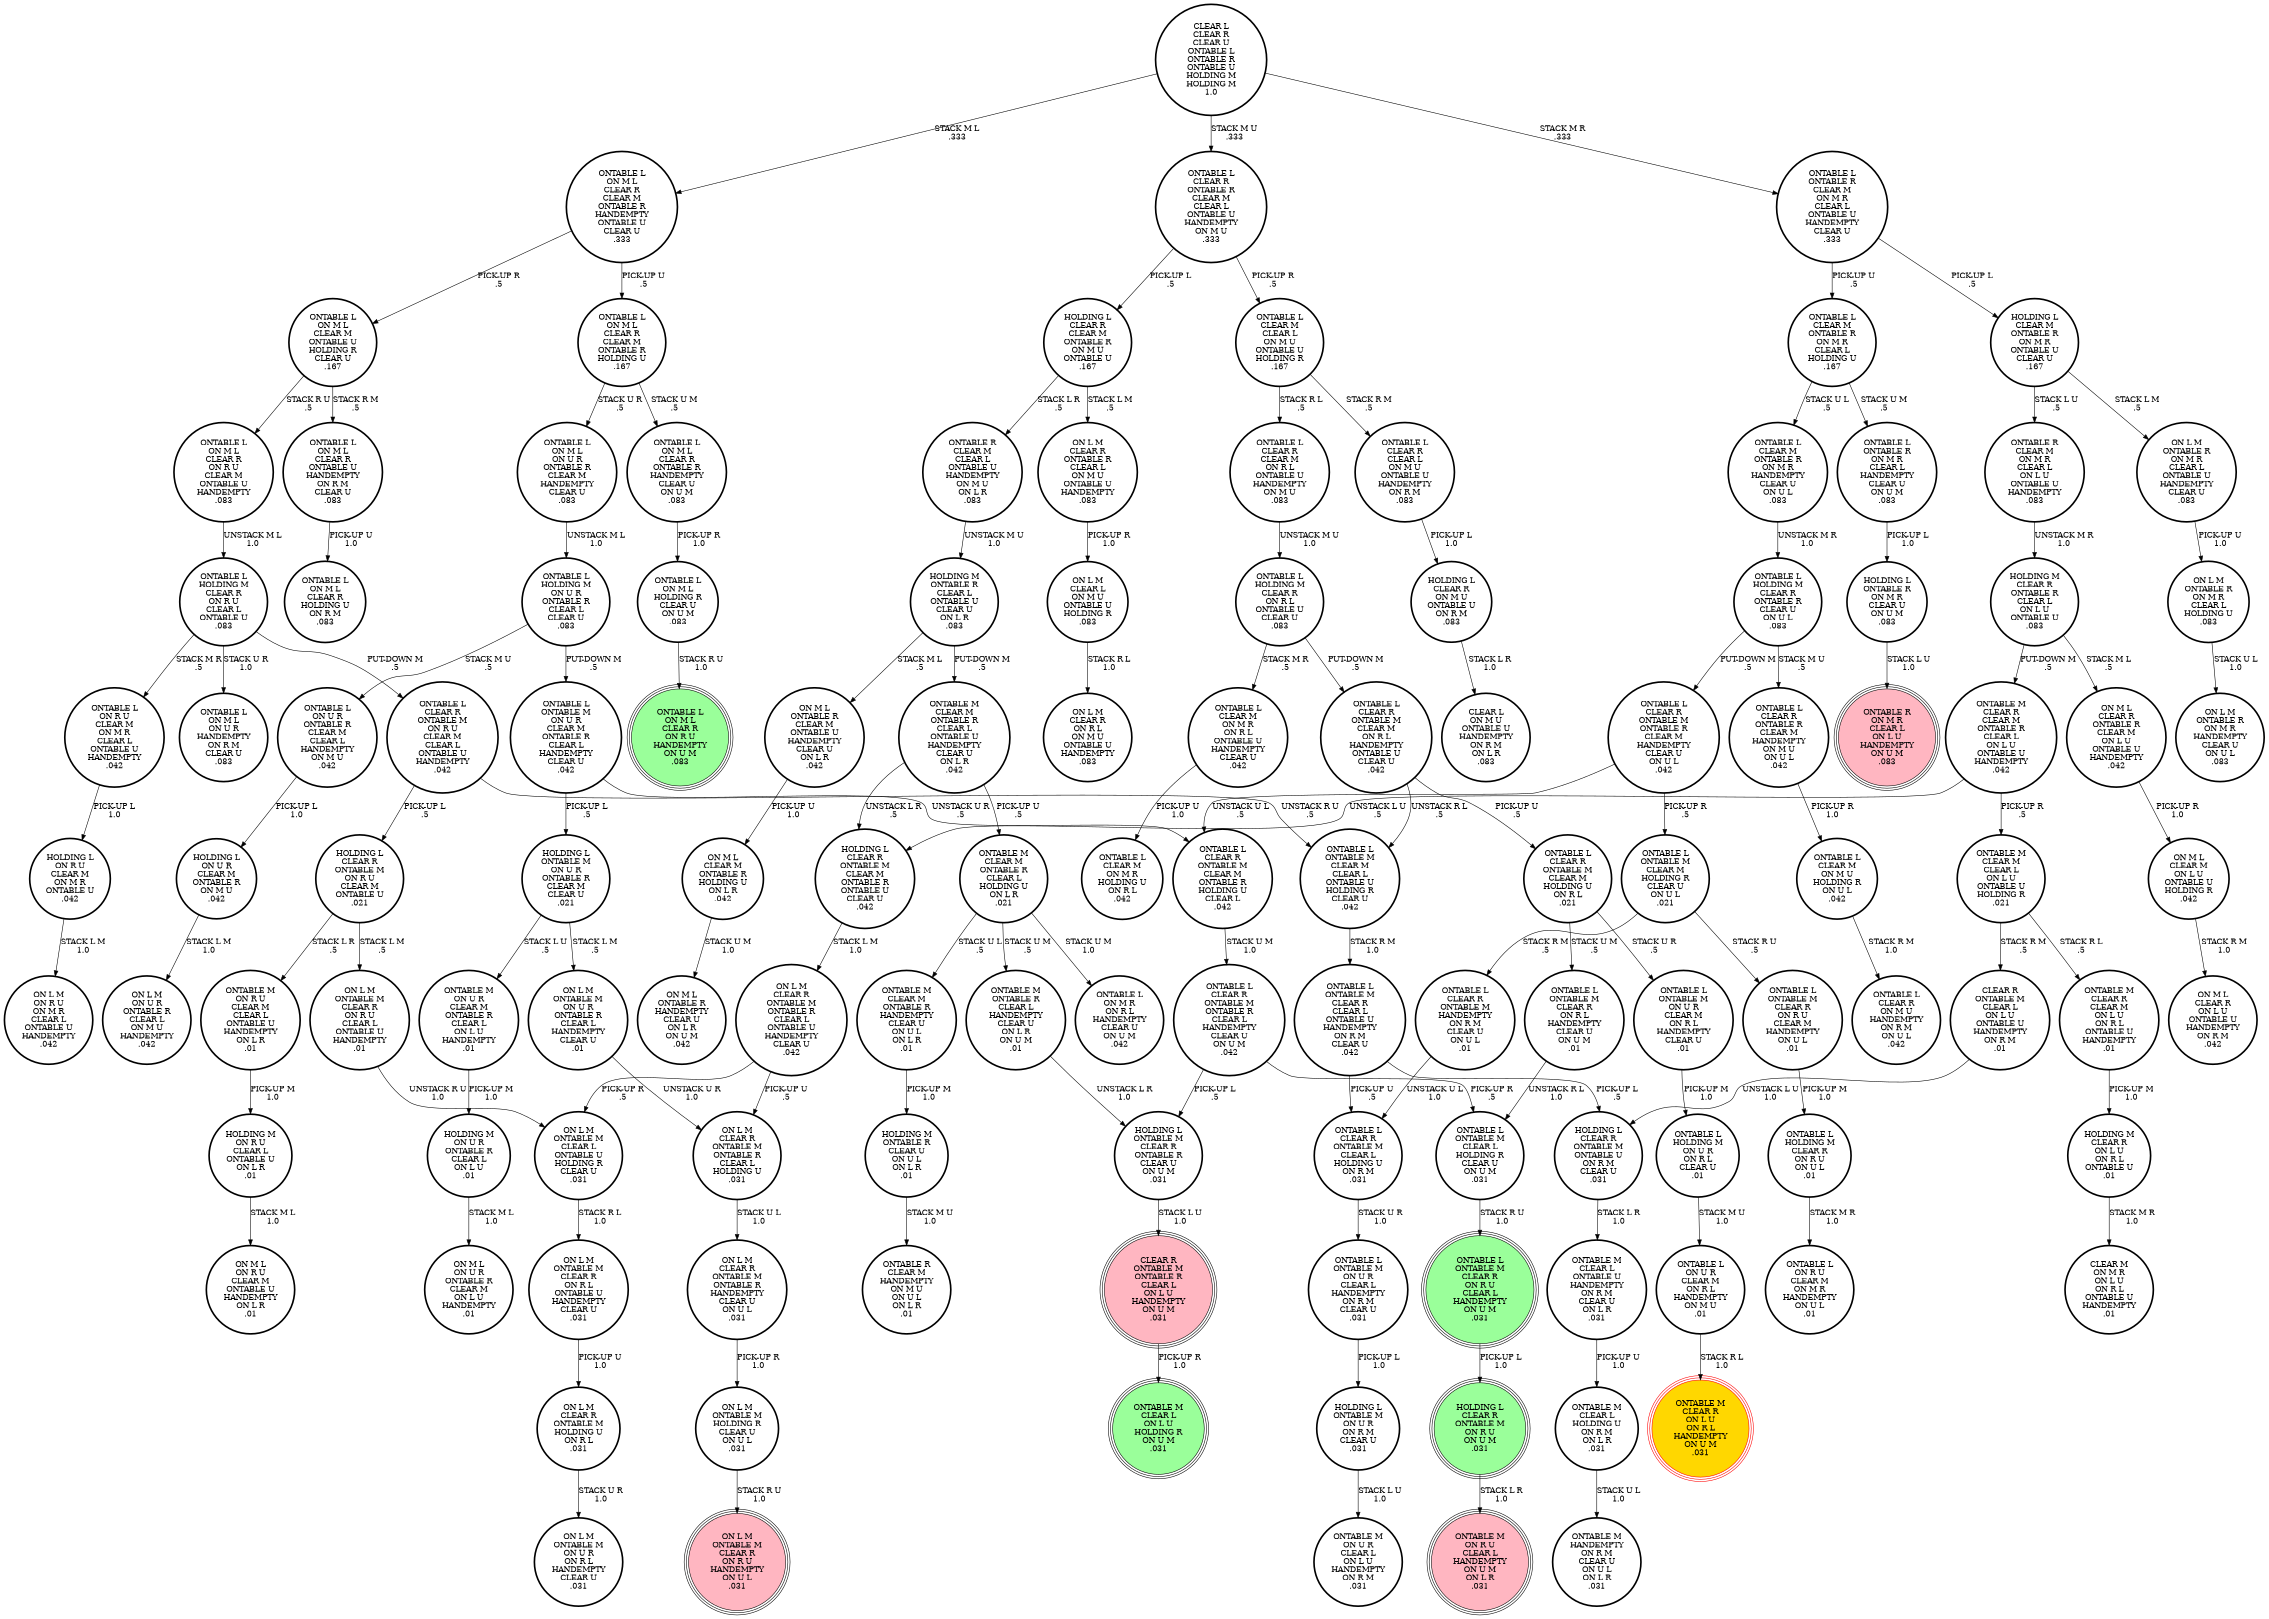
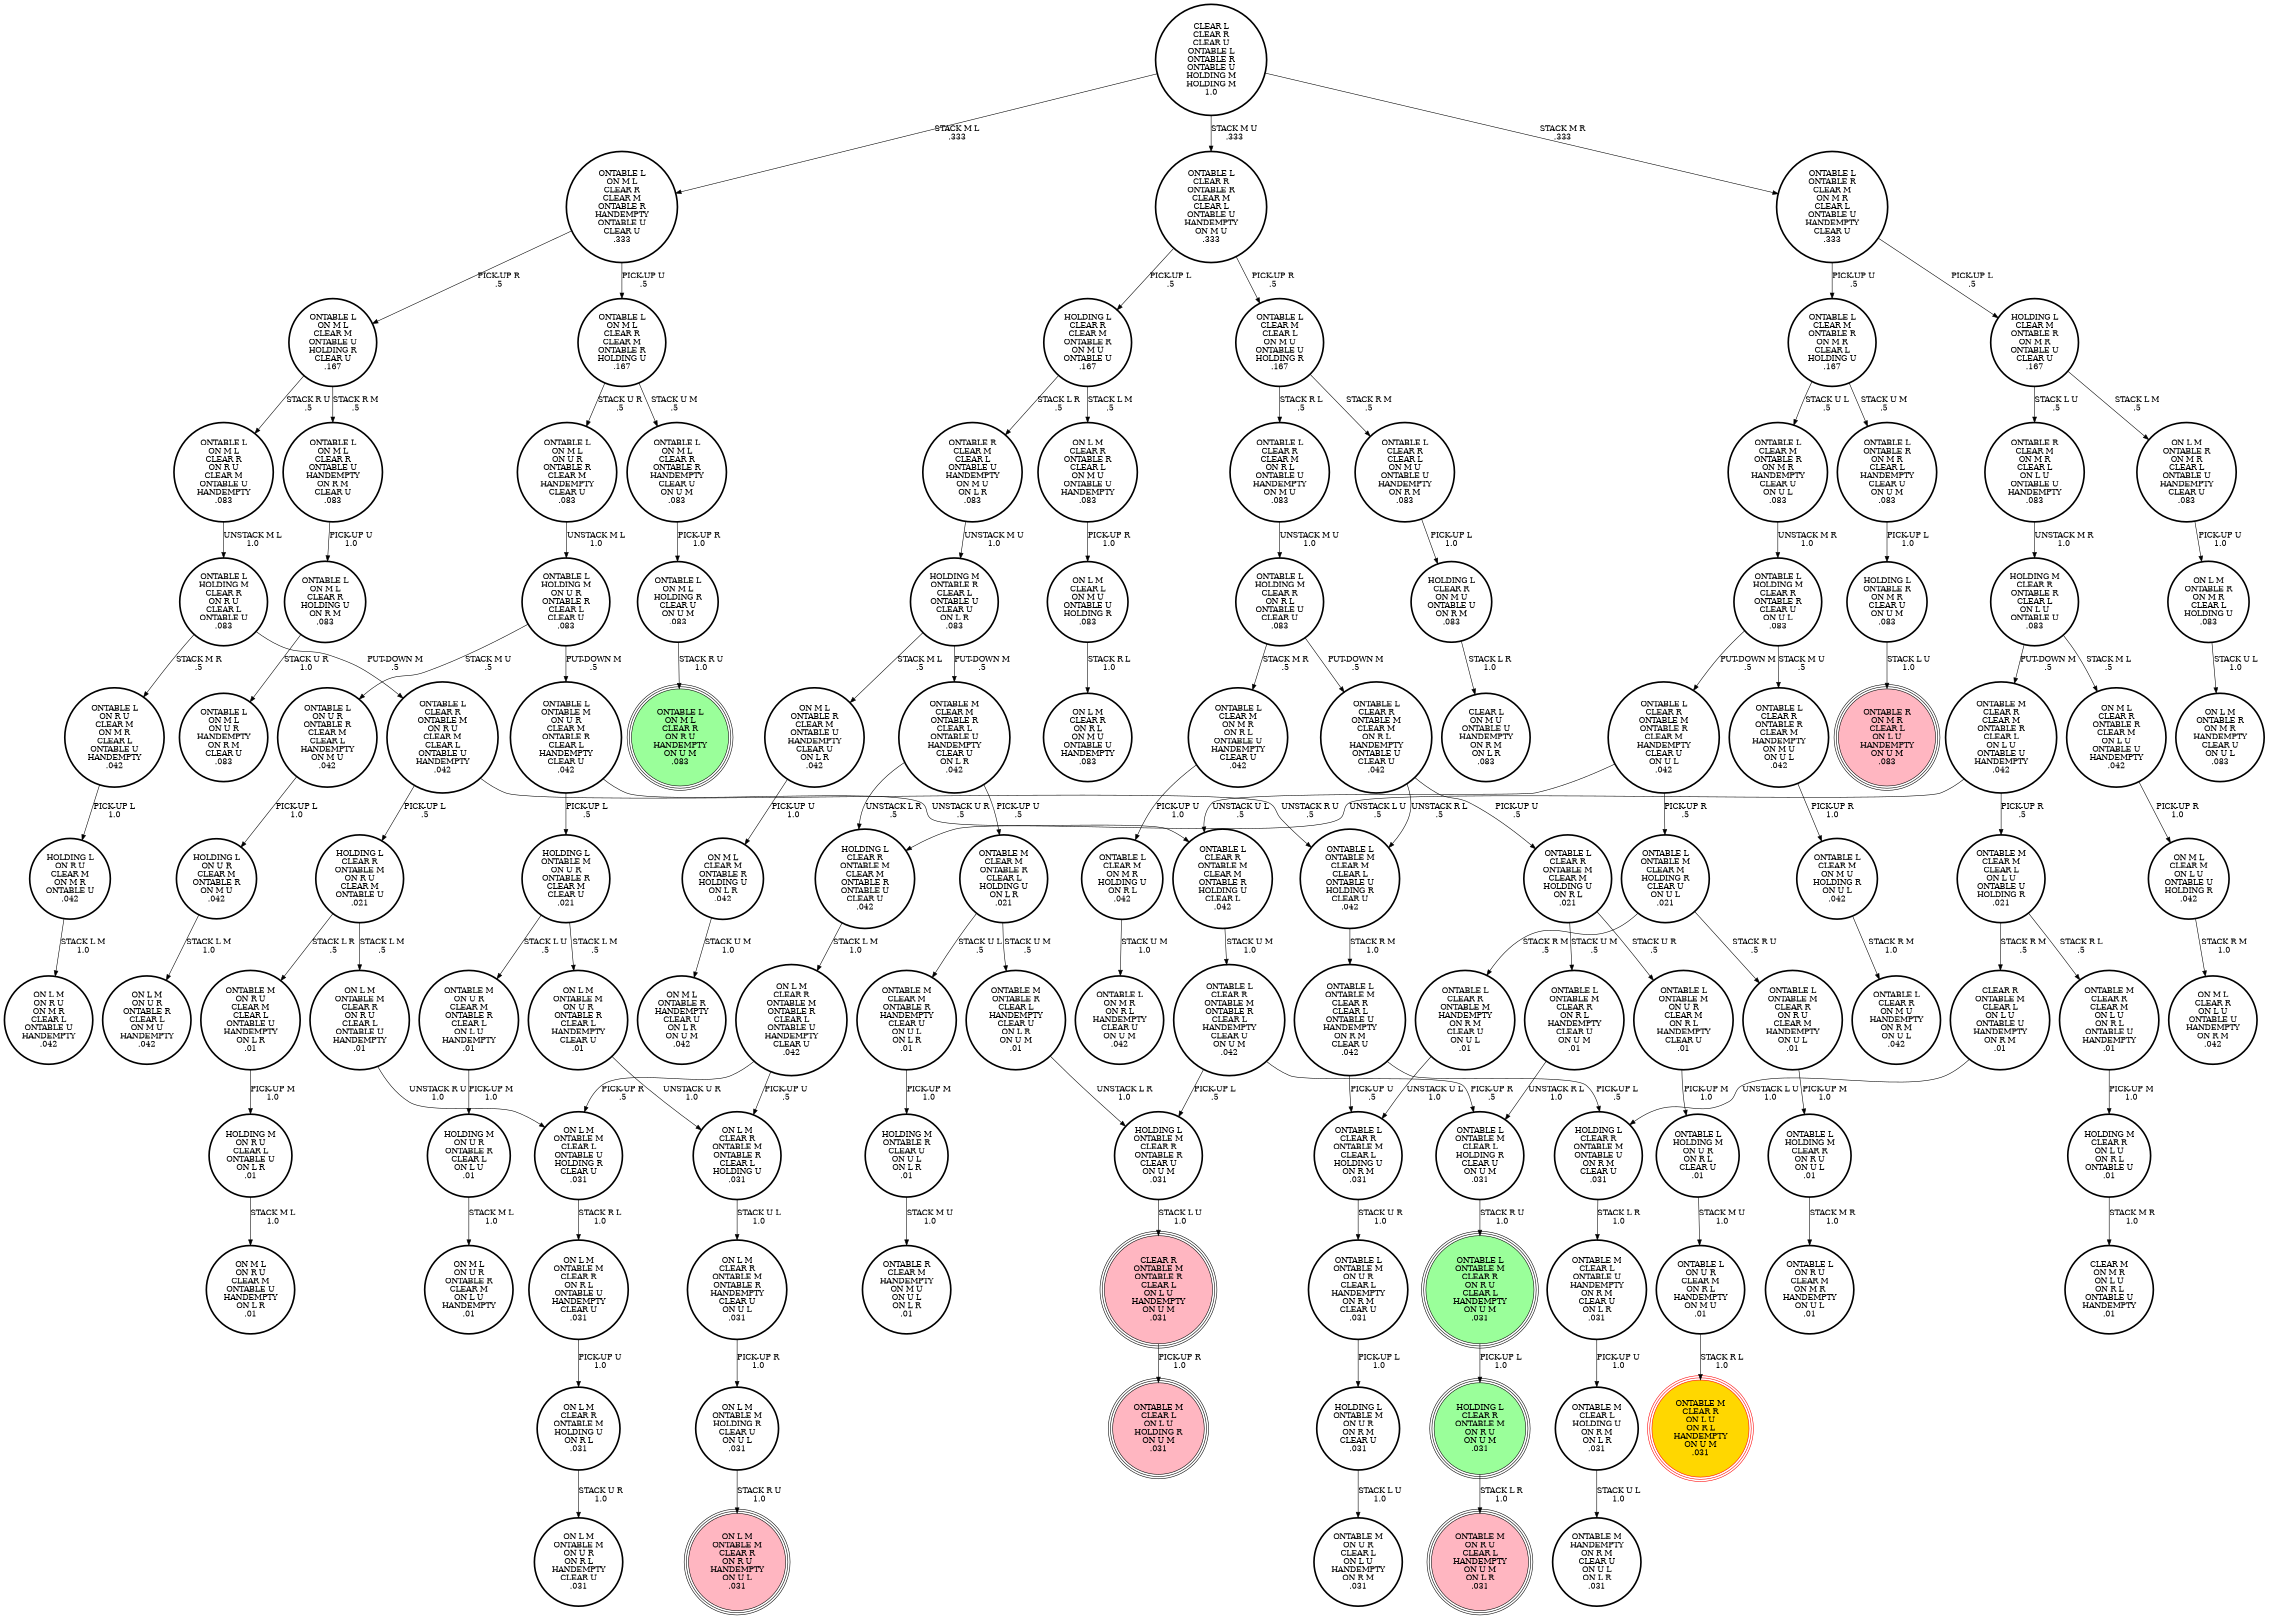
edge "ONTABLE L HOLDING M CLEAR R ON R U CLEAR L ONTABLE U .083" -> "ONTABLE L ON M L ON U R HANDEMPTY ON R M CLEAR U .083": now "ONTABLE L ON M L CLEAR R HOLDING U ON R M .083" -> "ONTABLE L ON M L ON U R HANDEMPTY ON R M CLEAR U .083"
edge "ONTABLE M CLEAR M ONTABLE R CLEAR L HOLDING U ON L R .021" -> "ONTABLE L ON M R ON R L HANDEMPTY CLEAR U ON U M .042": now "ONTABLE L CLEAR M ON M R HOLDING U ON R L .042" -> "ONTABLE L ON M R ON R L HANDEMPTY CLEAR U ON U M .042"
node "ONTABLE M CLEAR L ON L U HOLDING R ON U M .031": fillcolor palegreen1 -> lightpink
